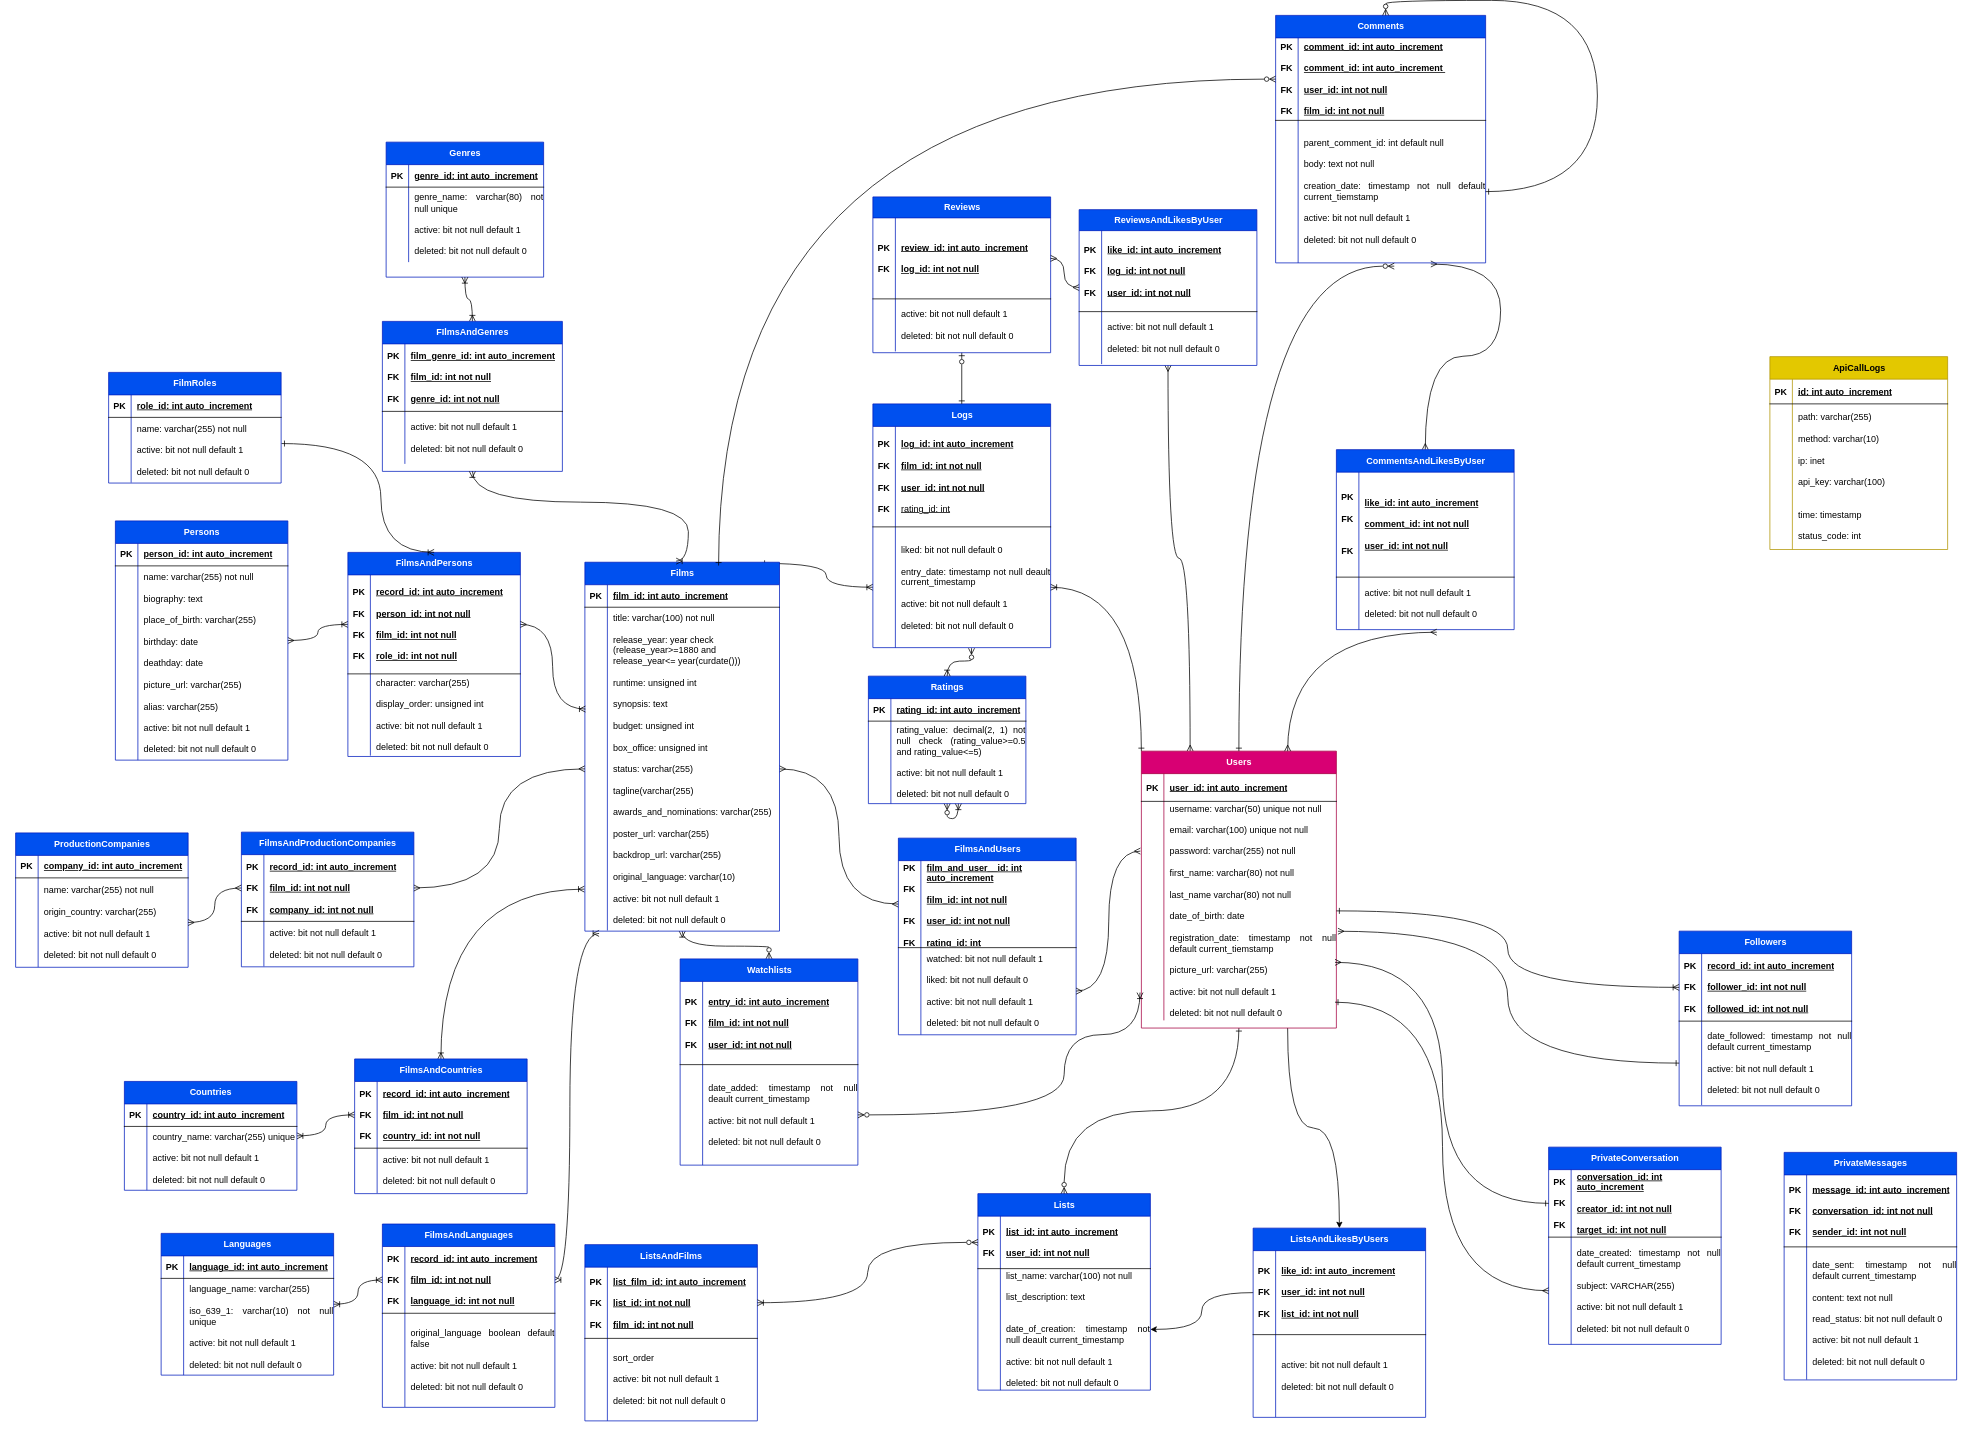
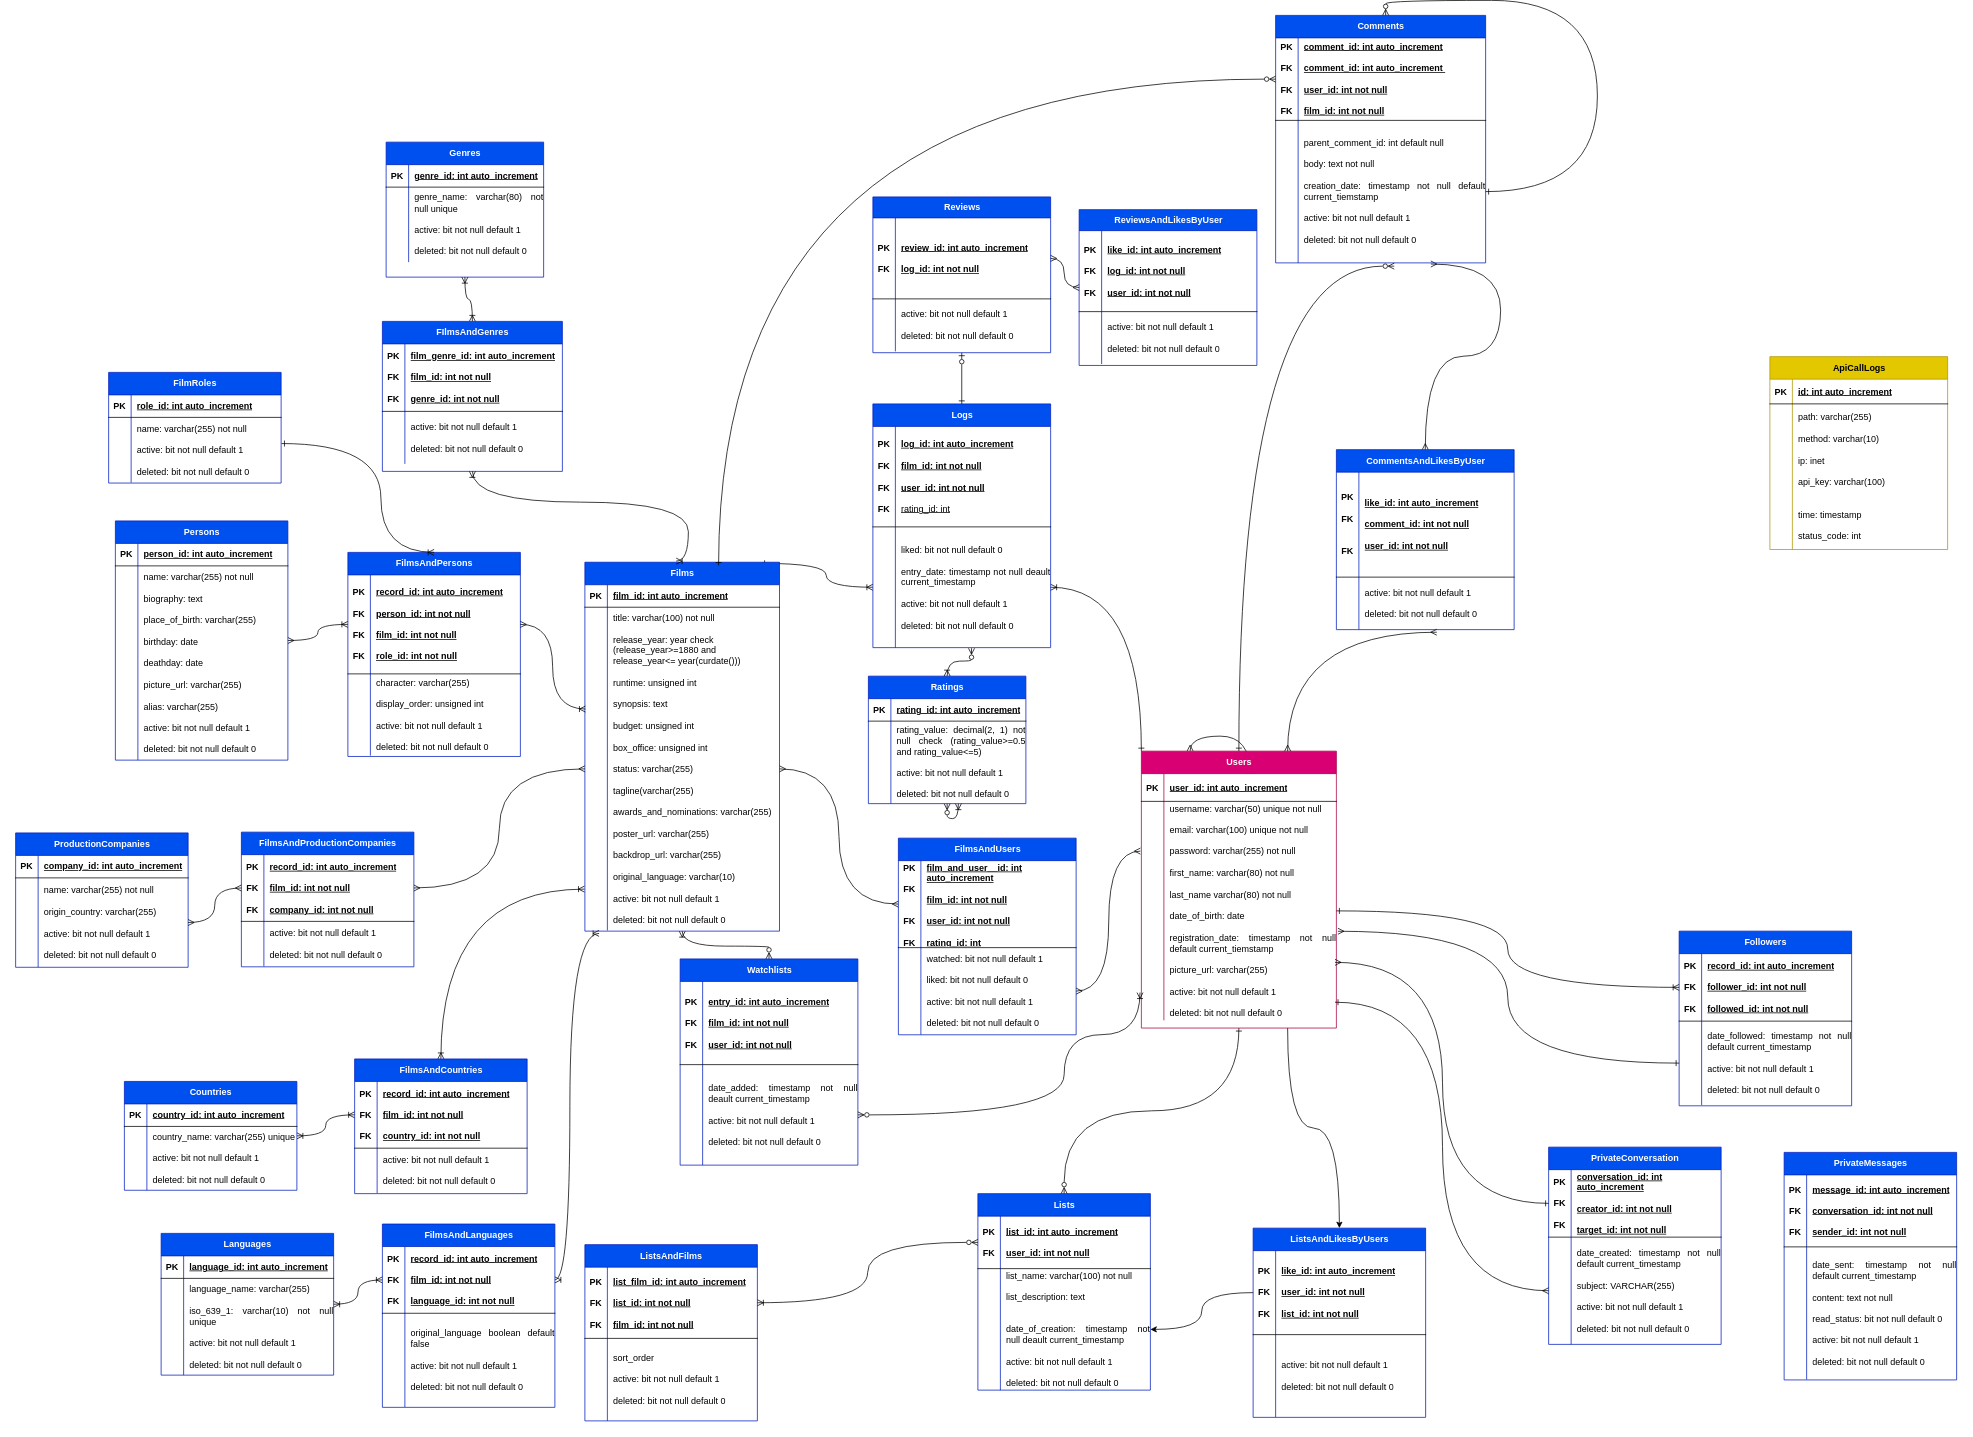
edge "ReviewsAndLikesByUser" -- "Users": now "user_id: int auto_increment" -- "Users"
